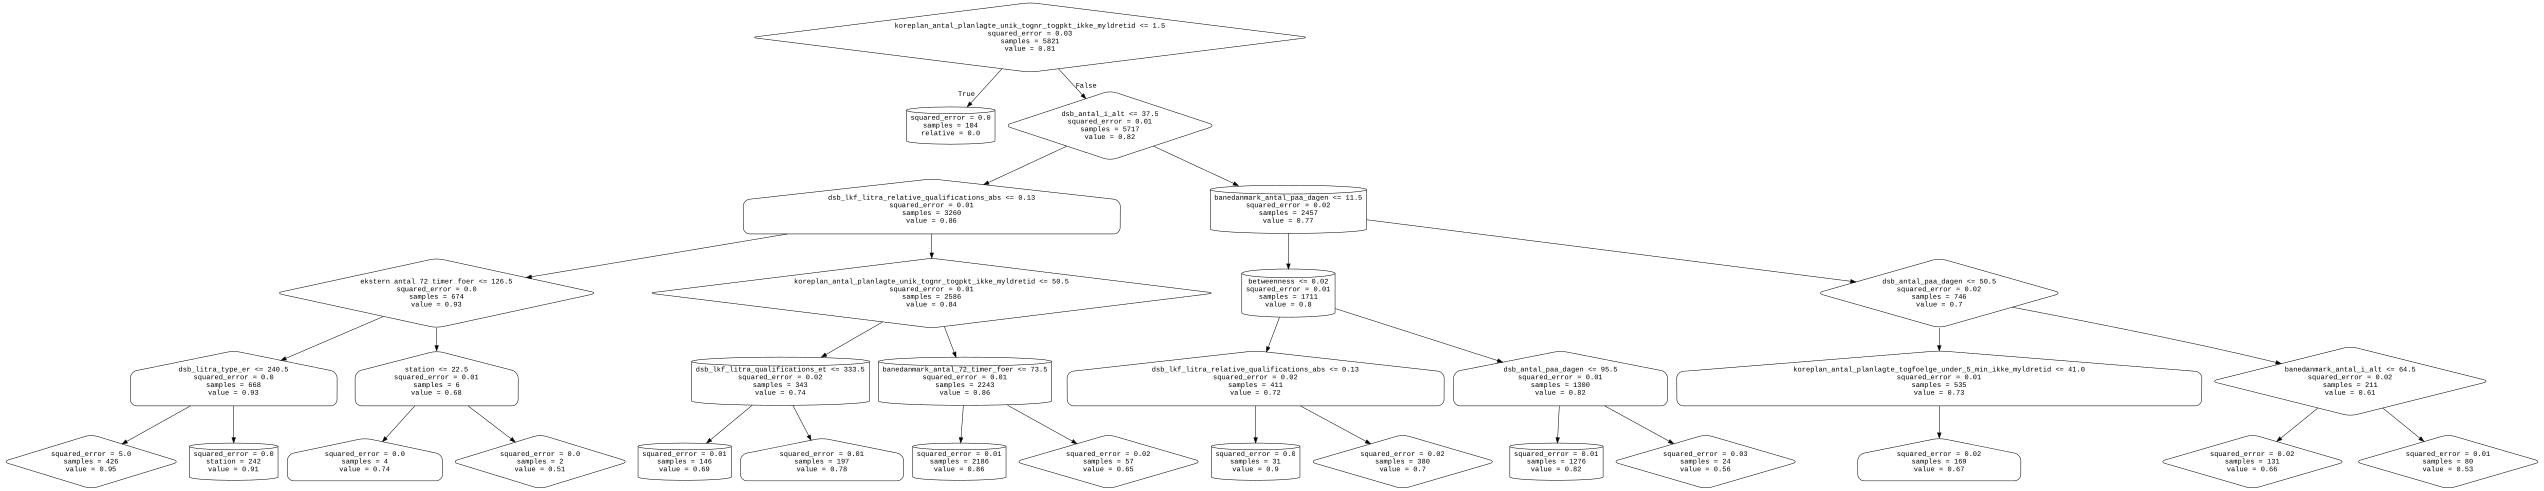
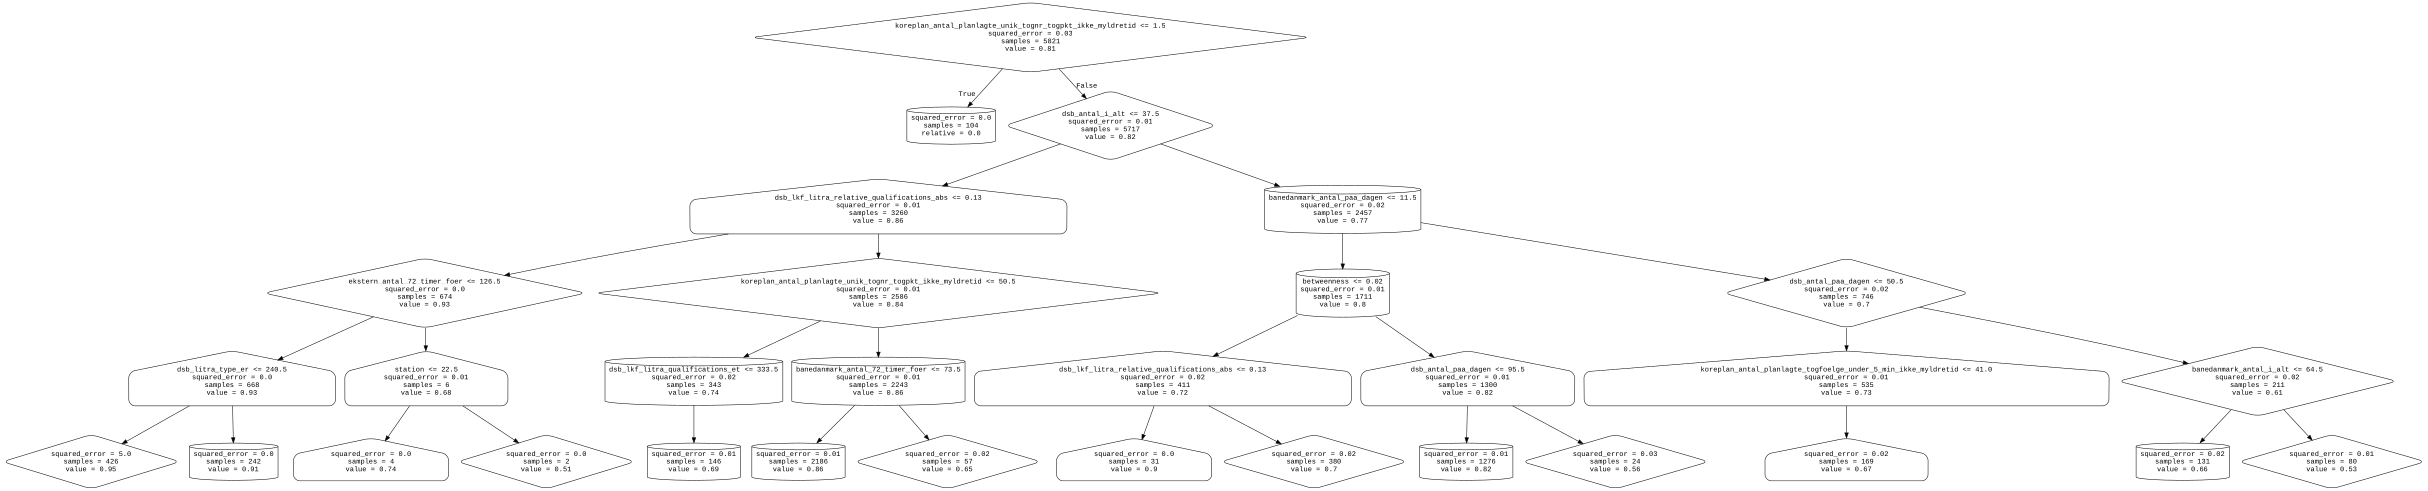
node "squared_error = 0.0 station = 242 value = 0.91": label "squared_error = 0.0 station = 242 value = 0.91" -> "squared_error = 0.0 samples = 242 value = 0.91"
node "squared_error = 0.01 samples = 197 value = 0.78": removed
node "squared_error = 0.0 samples = 31 value = 0.9": shape cylinder -> house
node "squared_error = 0.02 samples = 131 value = 0.66": shape diamond -> cylinder
